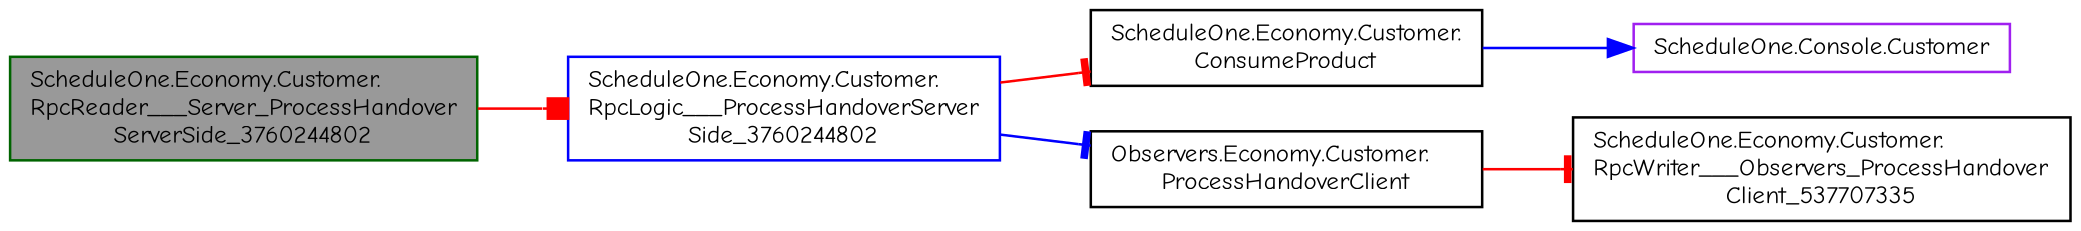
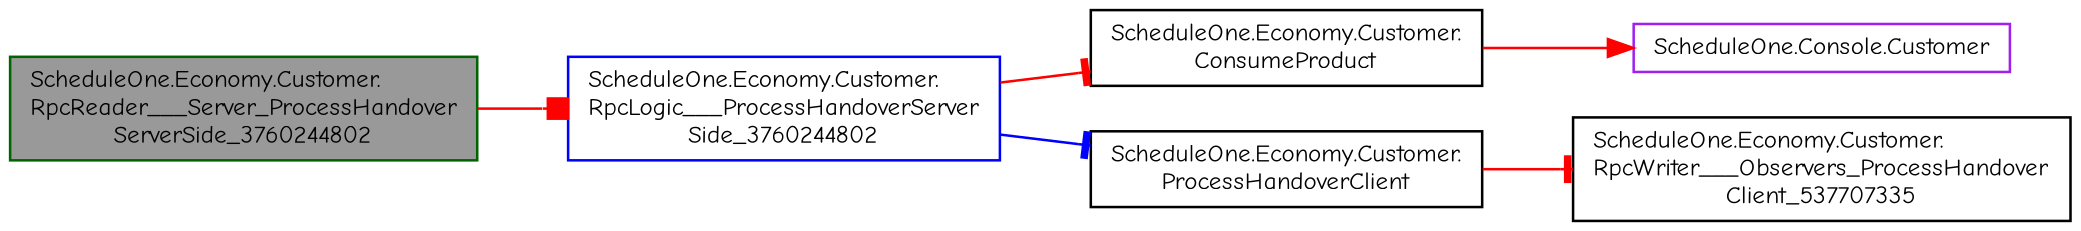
edge "ScheduleOne.Economy.Customer. ConsumeProduct" -> "ScheduleOne.Console.Customer": color blue -> red
node "Observers.Economy.Customer. ProcessHandoverClient": label "Observers.Economy.Customer. ProcessHandoverClient" -> "ScheduleOne.Economy.Customer. ProcessHandoverClient"
